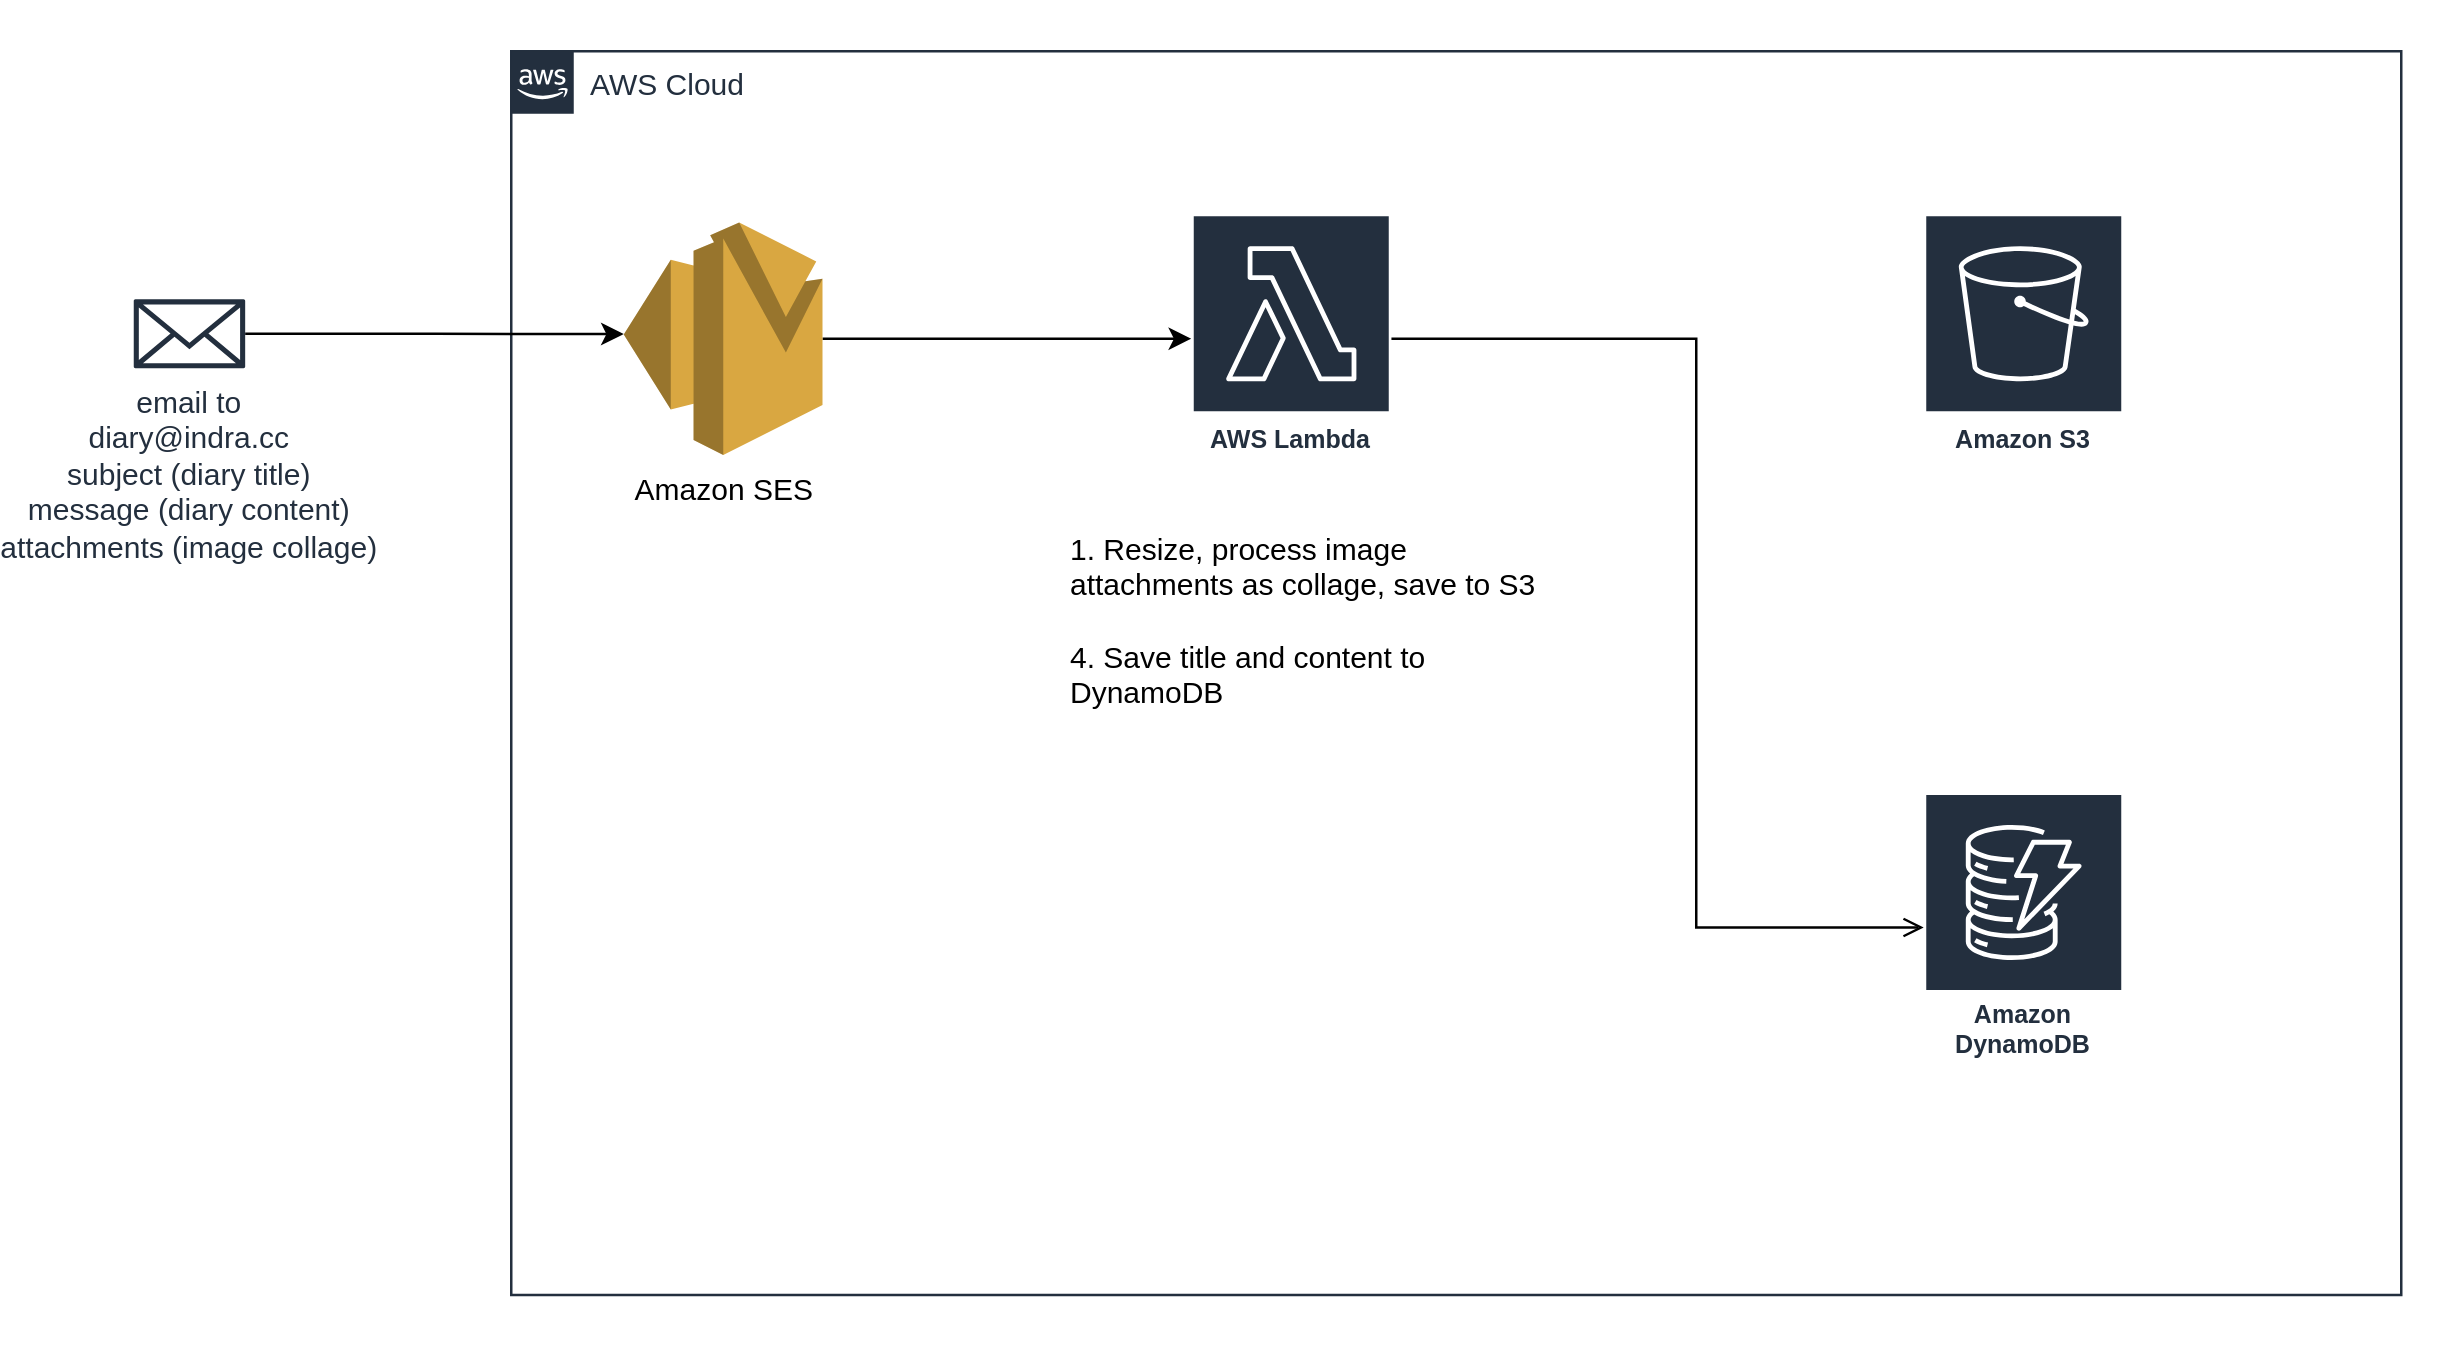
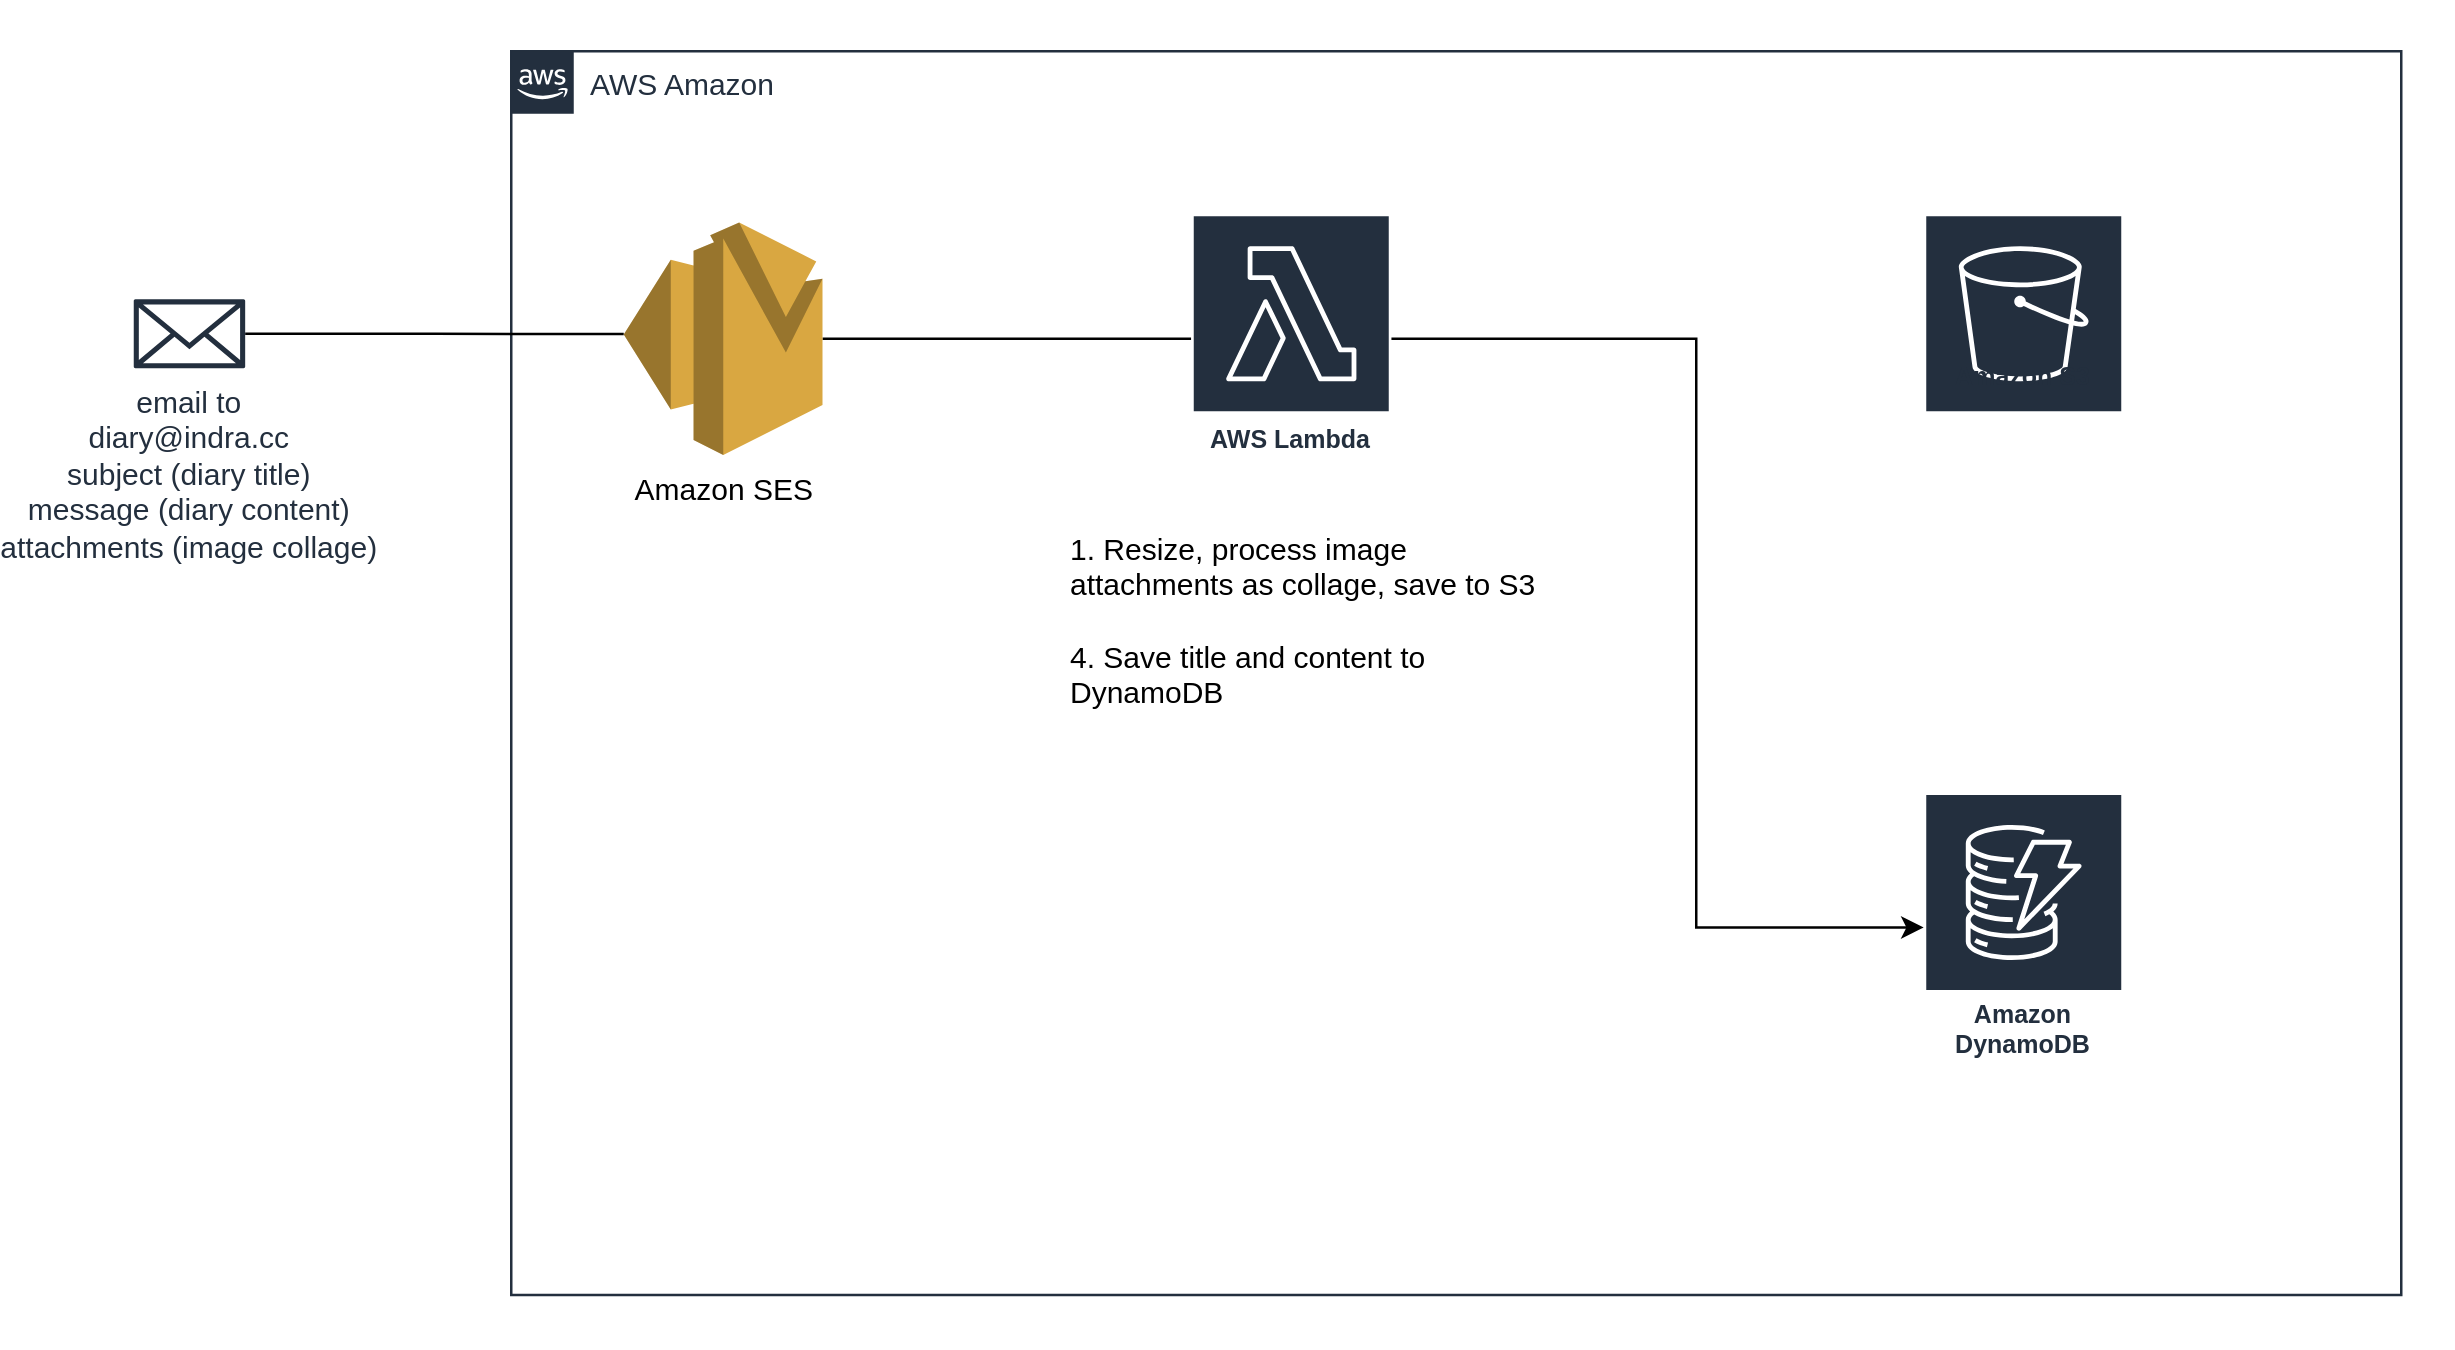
node "AWS Cloud": label "AWS Cloud" -> "AWS Amazon"
edge "email to diary@indra.cc subject (diary title) message (diary content) attachments (image collage)" -> "Amazon SES": arrowhead classic -> none
edge "Amazon SES" -> "AWS Lambda": arrowhead classic -> none
node "Amazon S3": size 200x250 -> 200x188
edge "AWS Lambda" -> "Amazon DynamoDB": arrowhead open -> classic
